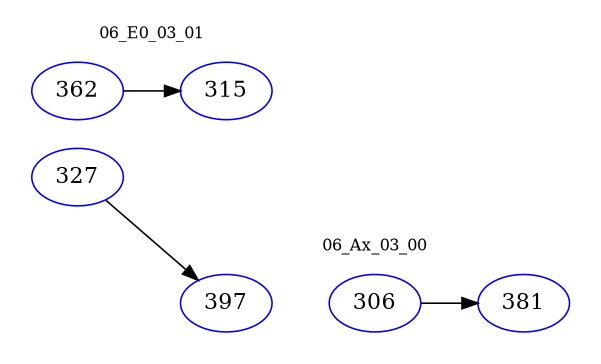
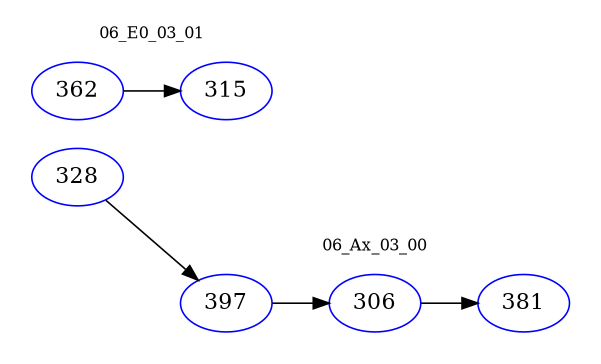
node "327": label "327" -> "328"
edge "397" -> "306": added
